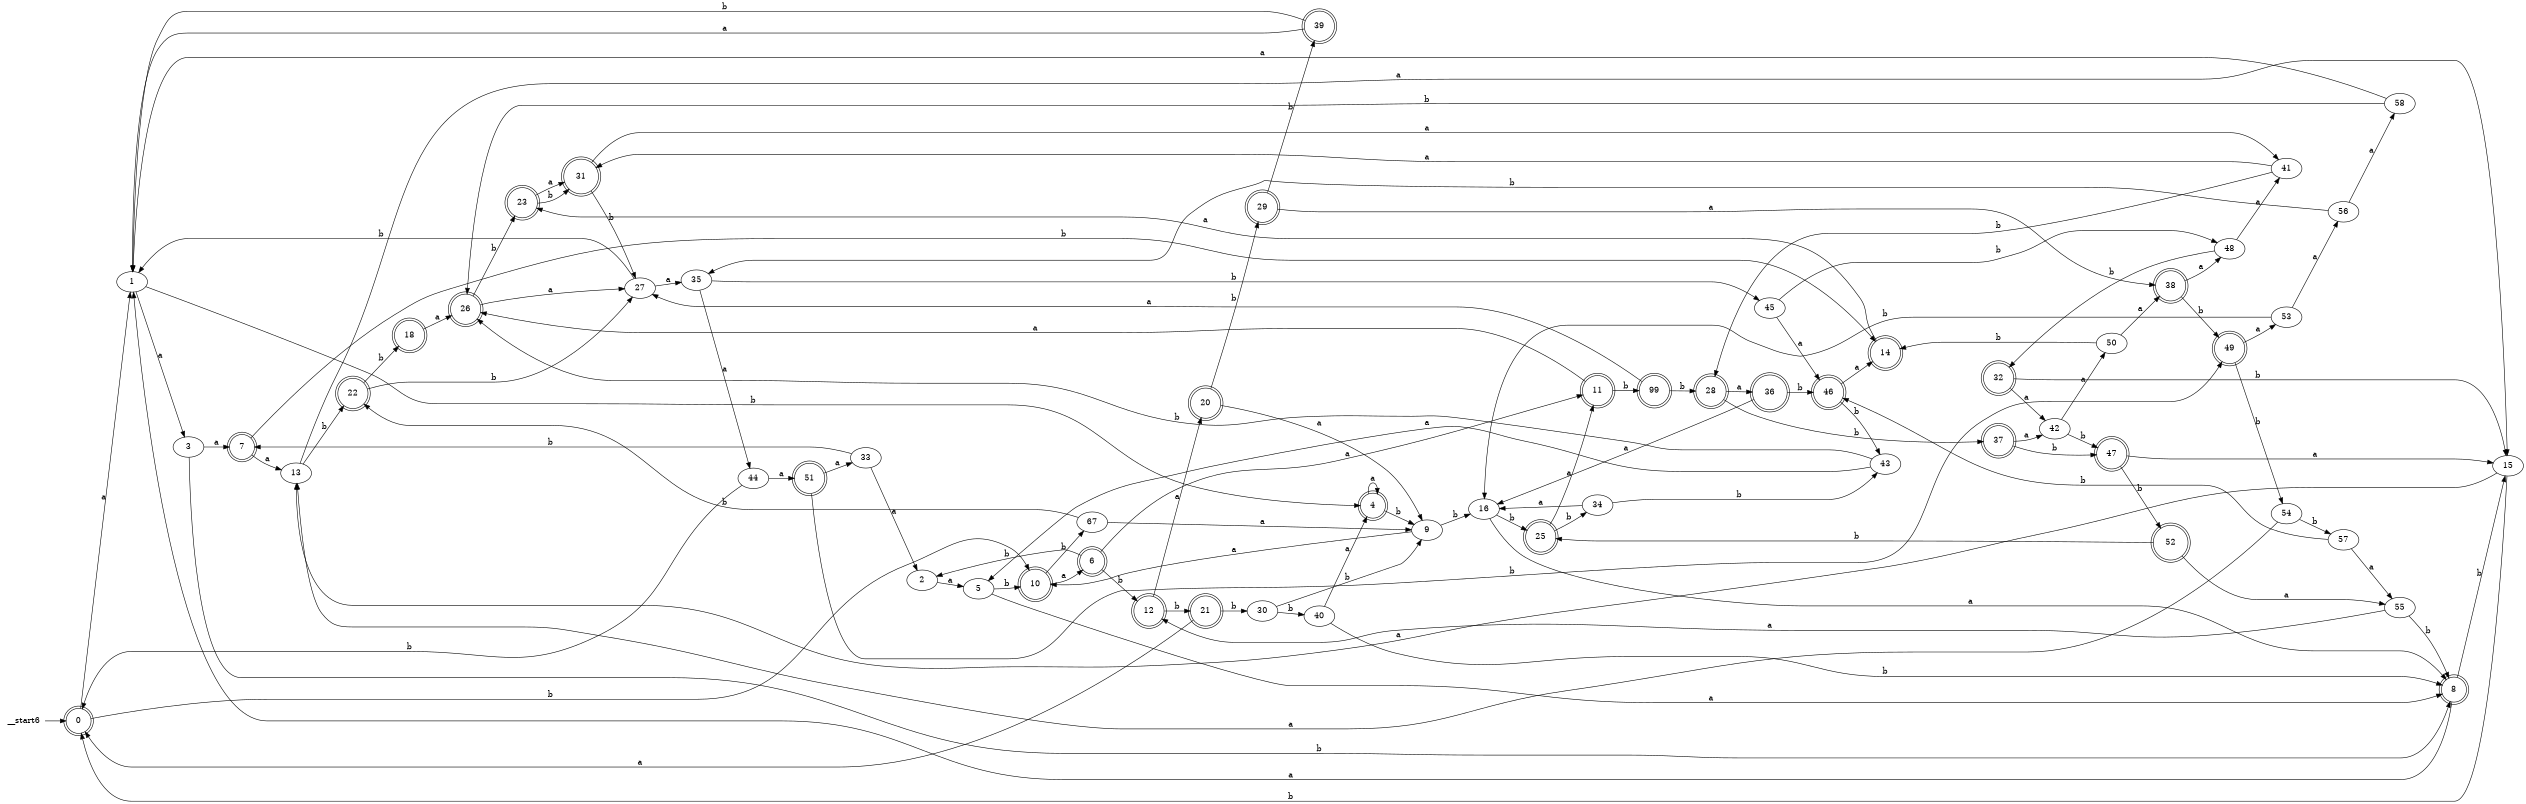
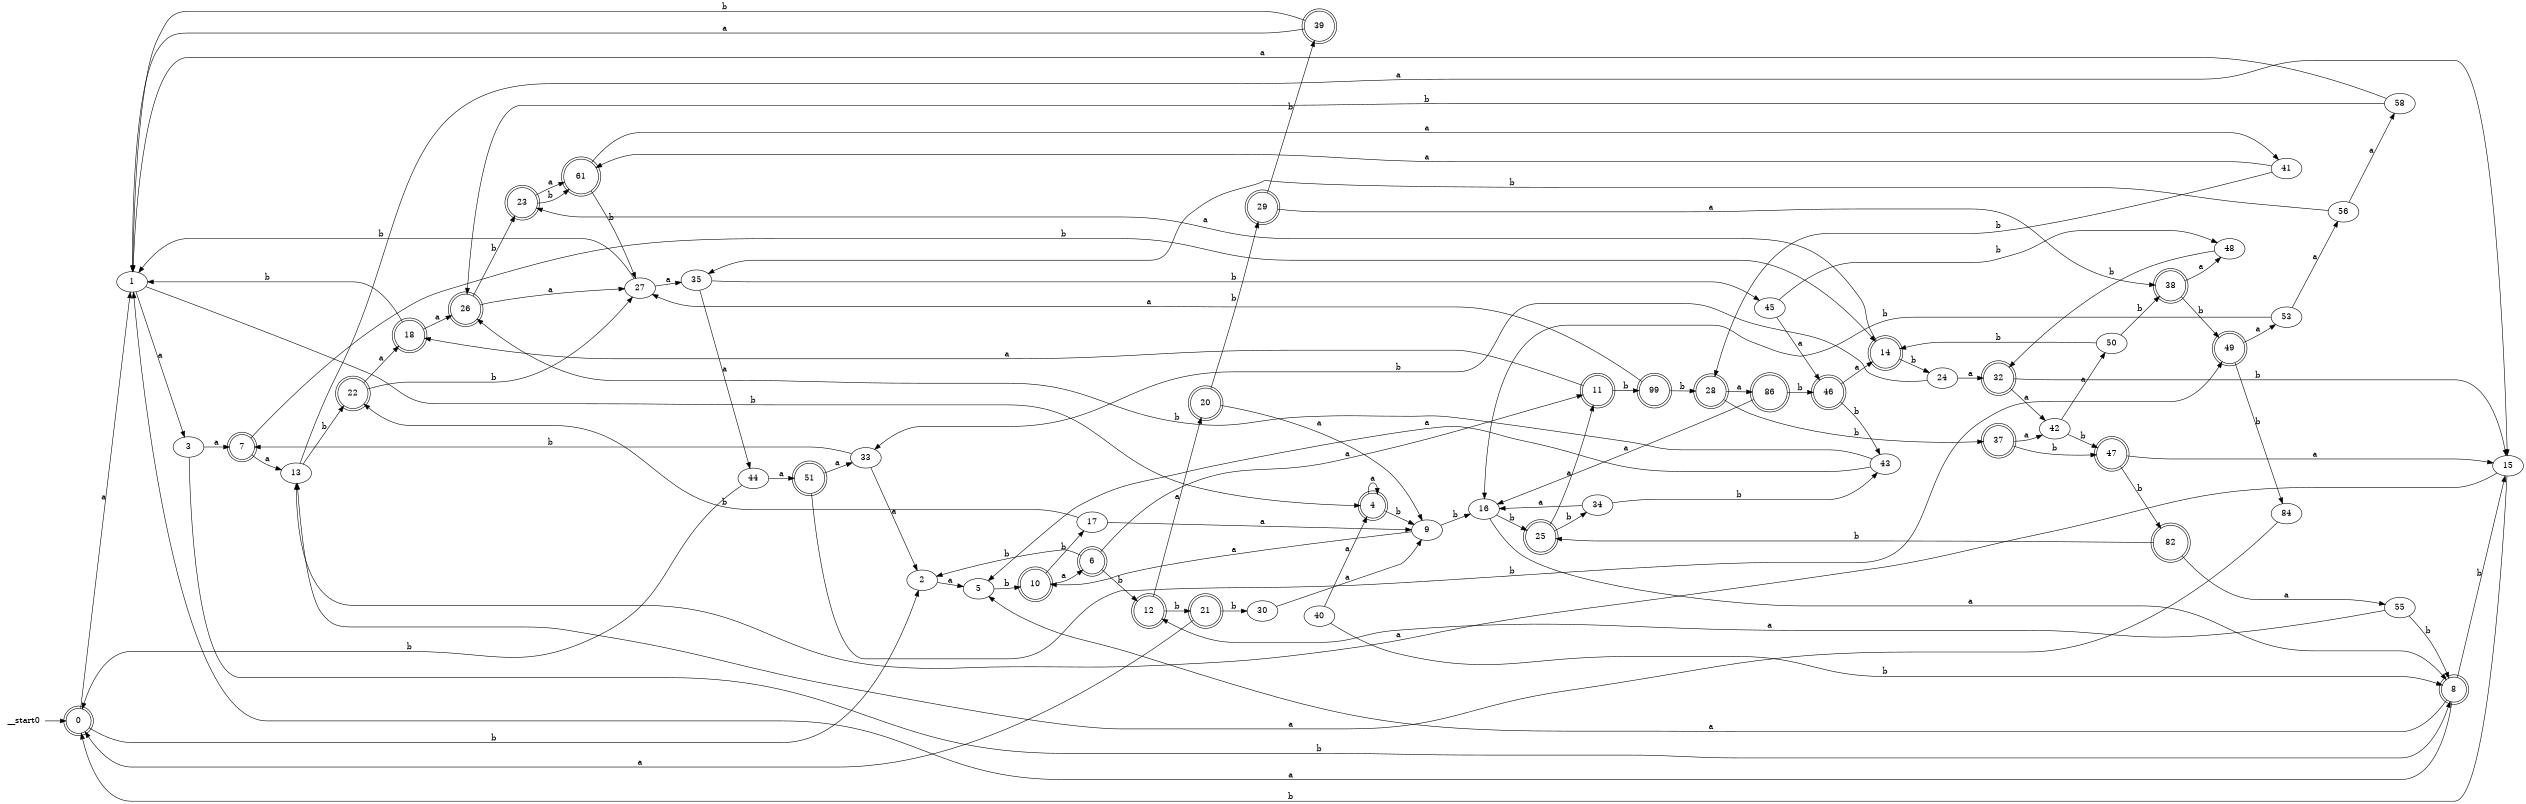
node "31": label "31" -> "61"
edge "48" -> "41": removed, label "a"
edge "18" -> "1": added, label "b"
edge "50" -> "38": label "a" -> "b"
edge "11" -> "26": now "11" -> "18"
edge "22" -> "18": label "b" -> "a"
node "24": added
node "36": label "36" -> "86"
node "54": label "54" -> "84"
node "67": label "67" -> "17"
node "57": removed
node "52": label "52" -> "82"
edge "30" -> "9": label "b" -> "a"
edge "30" -> "40": removed, label "b"
edge "0" -> "10": now "0" -> "2"
edge "5" -> "8": reversed
node "__start6": label "__start6" -> "__start0"
